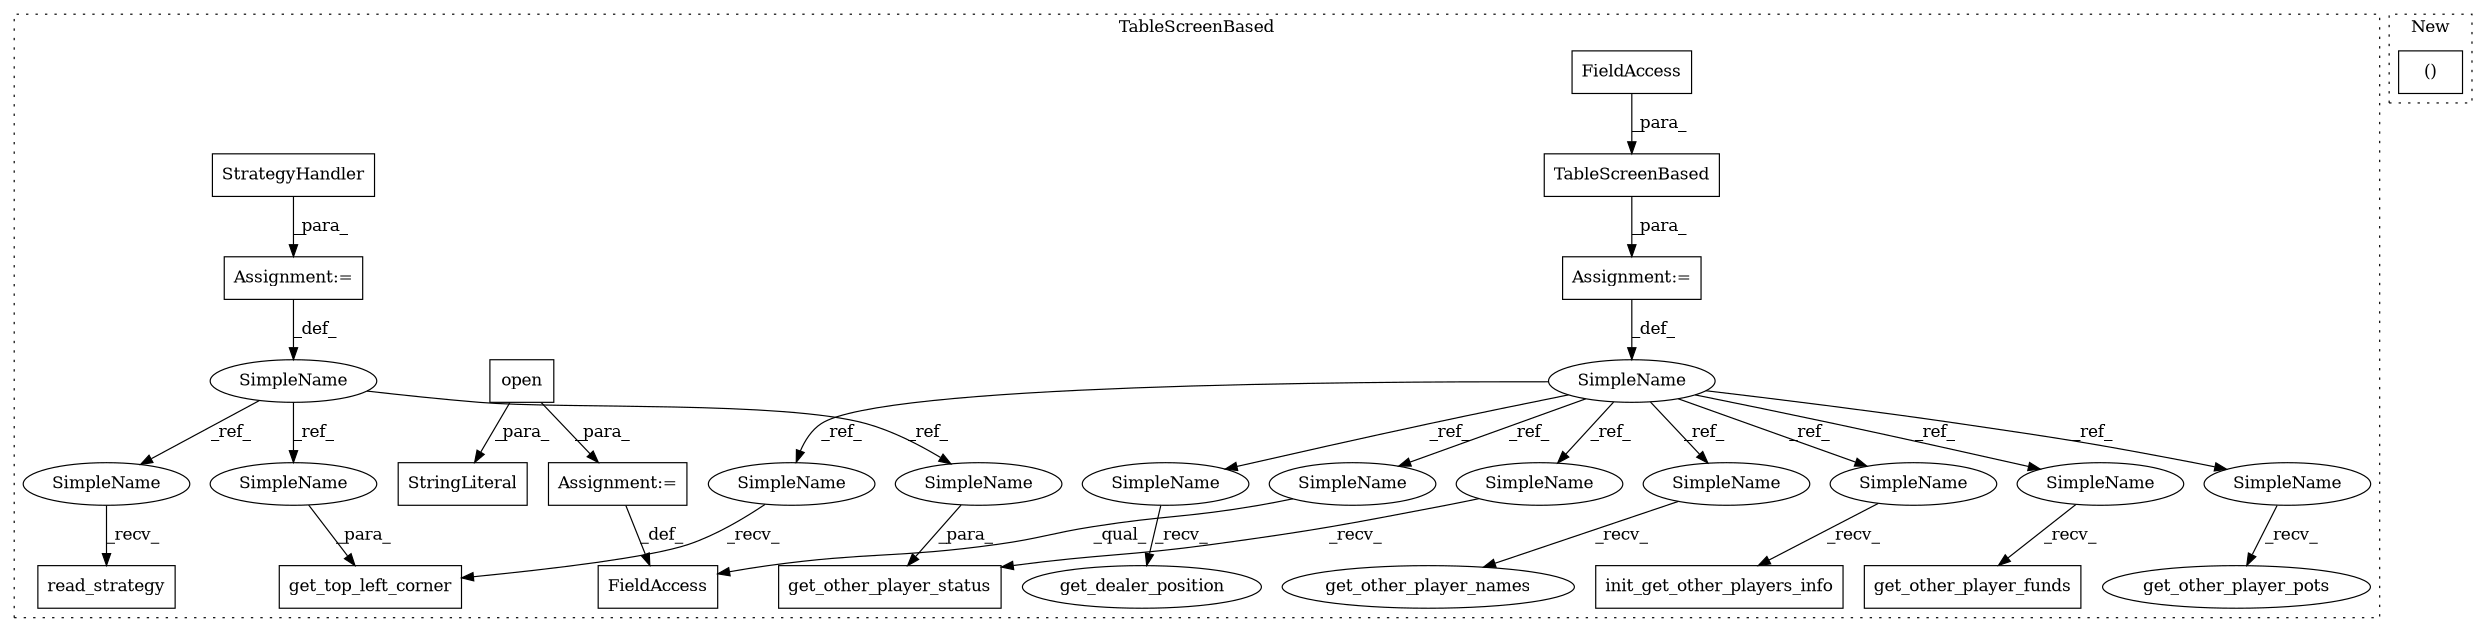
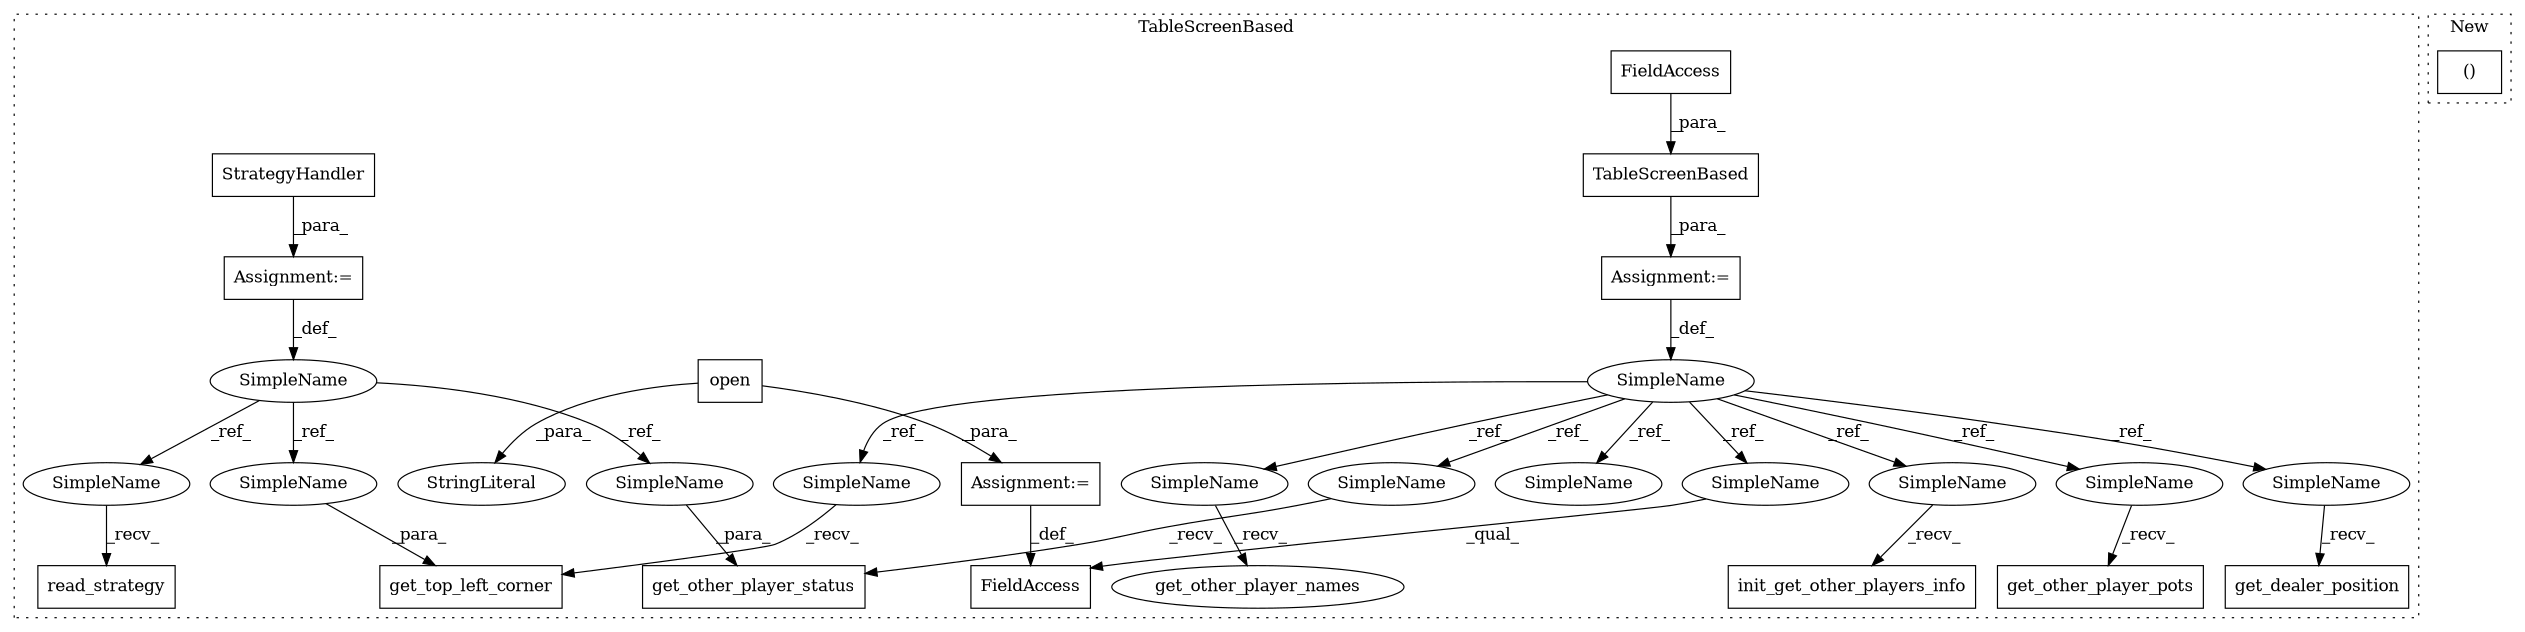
node "StringLiteral": shape box -> ellipse
node "get_dealer_position": shape ellipse -> box
node "get_other_player_funds": removed
node "get_other_player_pots": shape ellipse -> box
